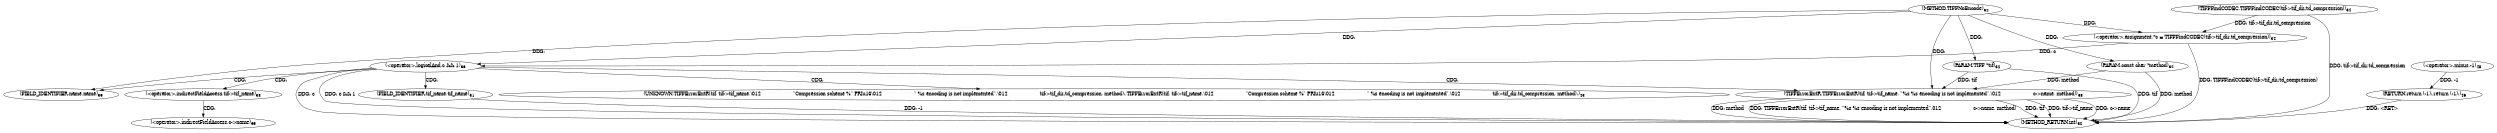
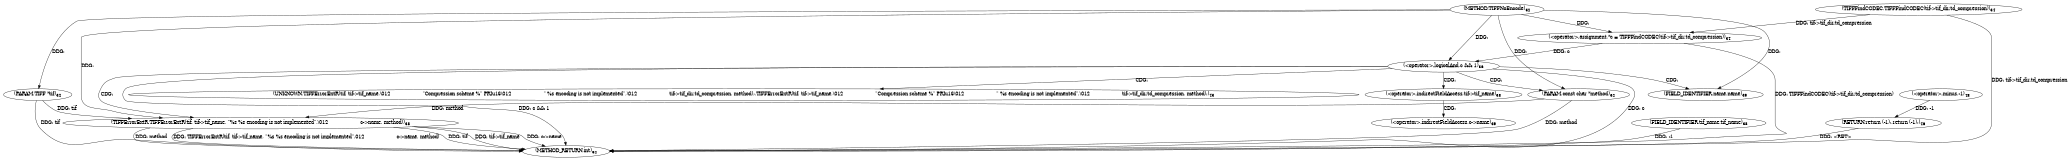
edge "(<operator>.logicalAnd,c && 1)" -> "(FIELD_IDENTIFIER,tif_name,tif_name)": now "(<operator>.logicalAnd,c && 1)" -> "(PARAM,const char *method)"
node "(FIELD_IDENTIFIER,tif_name,tif_name)": text "31" -> "38"
